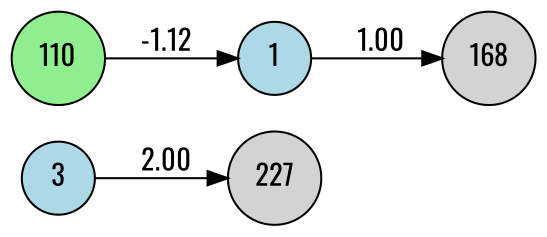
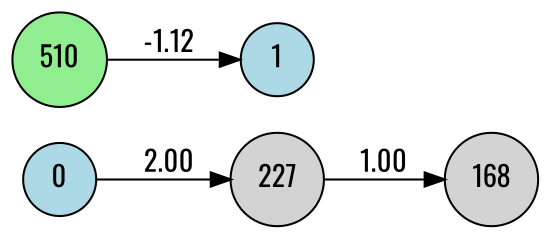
node "110": label "110" -> "510"
edge "1" -> "168": now "227" -> "168"
node "3": label "3" -> "0"
